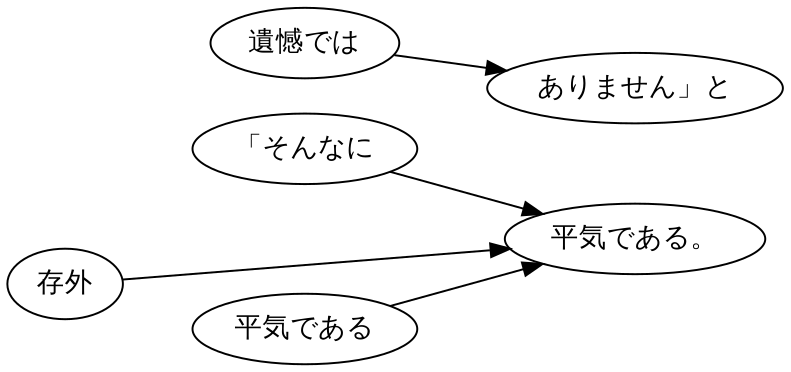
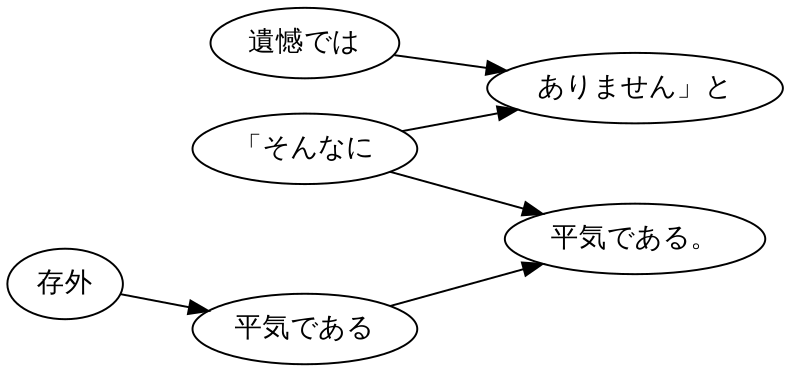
edge "「そんなに" -> "ありません」と": added
edge "存外" -> "平気である。": now "存外" -> "平気である"
